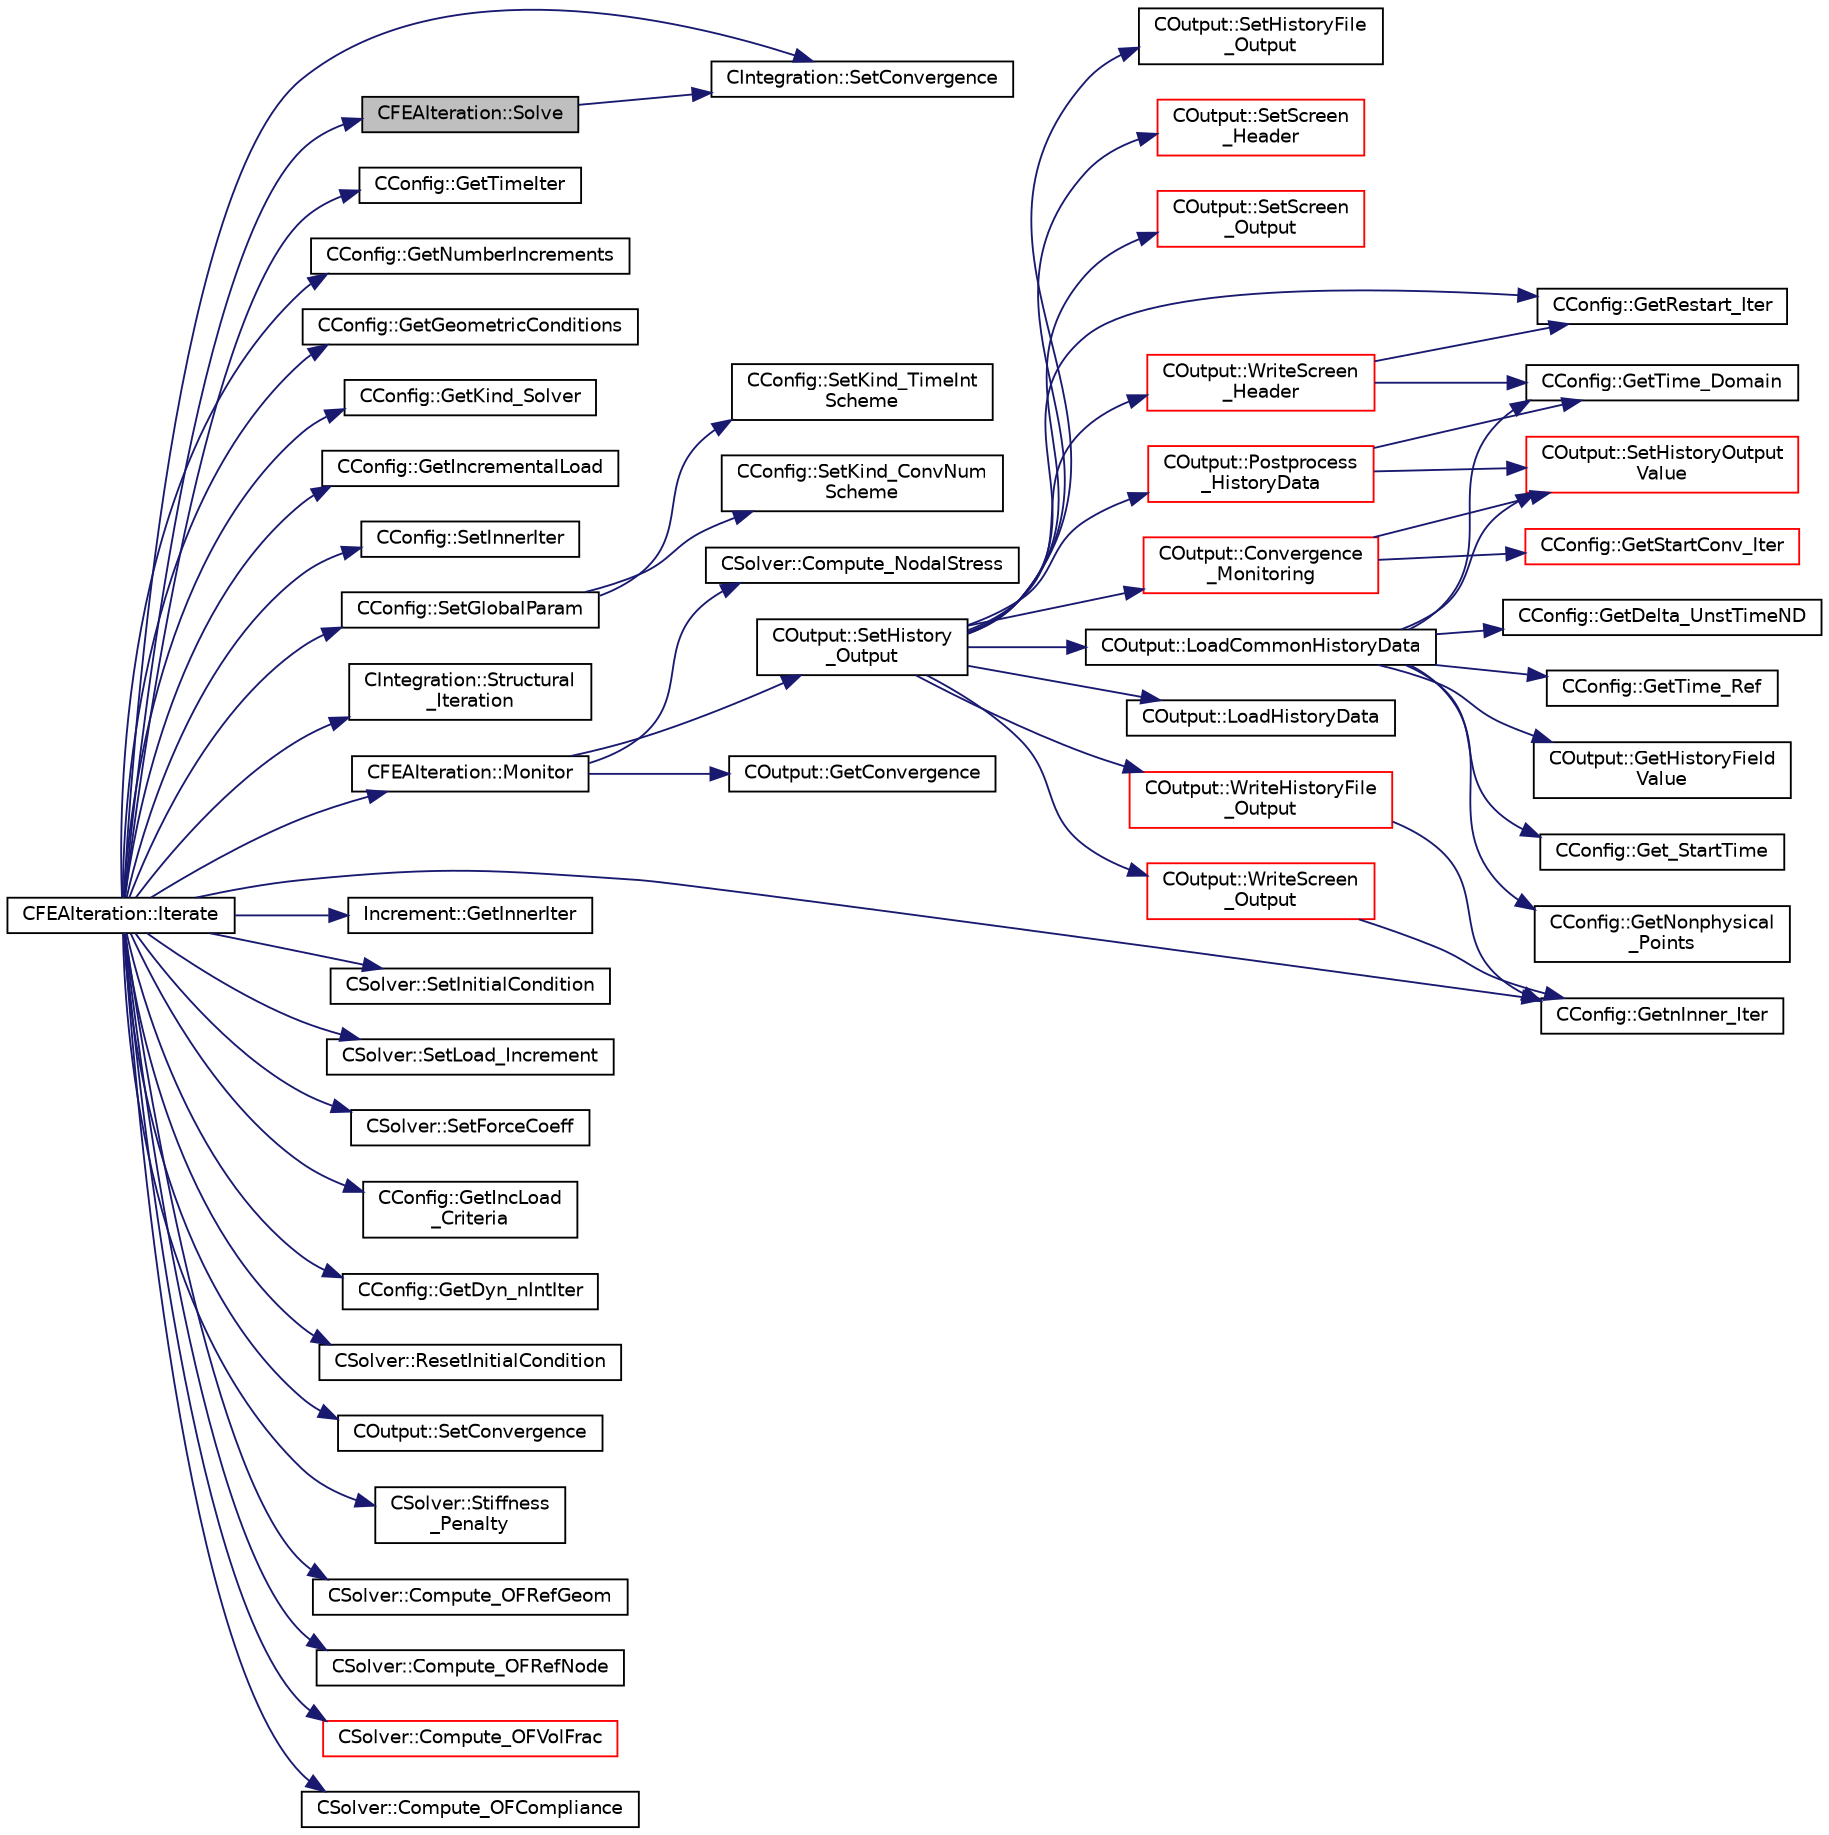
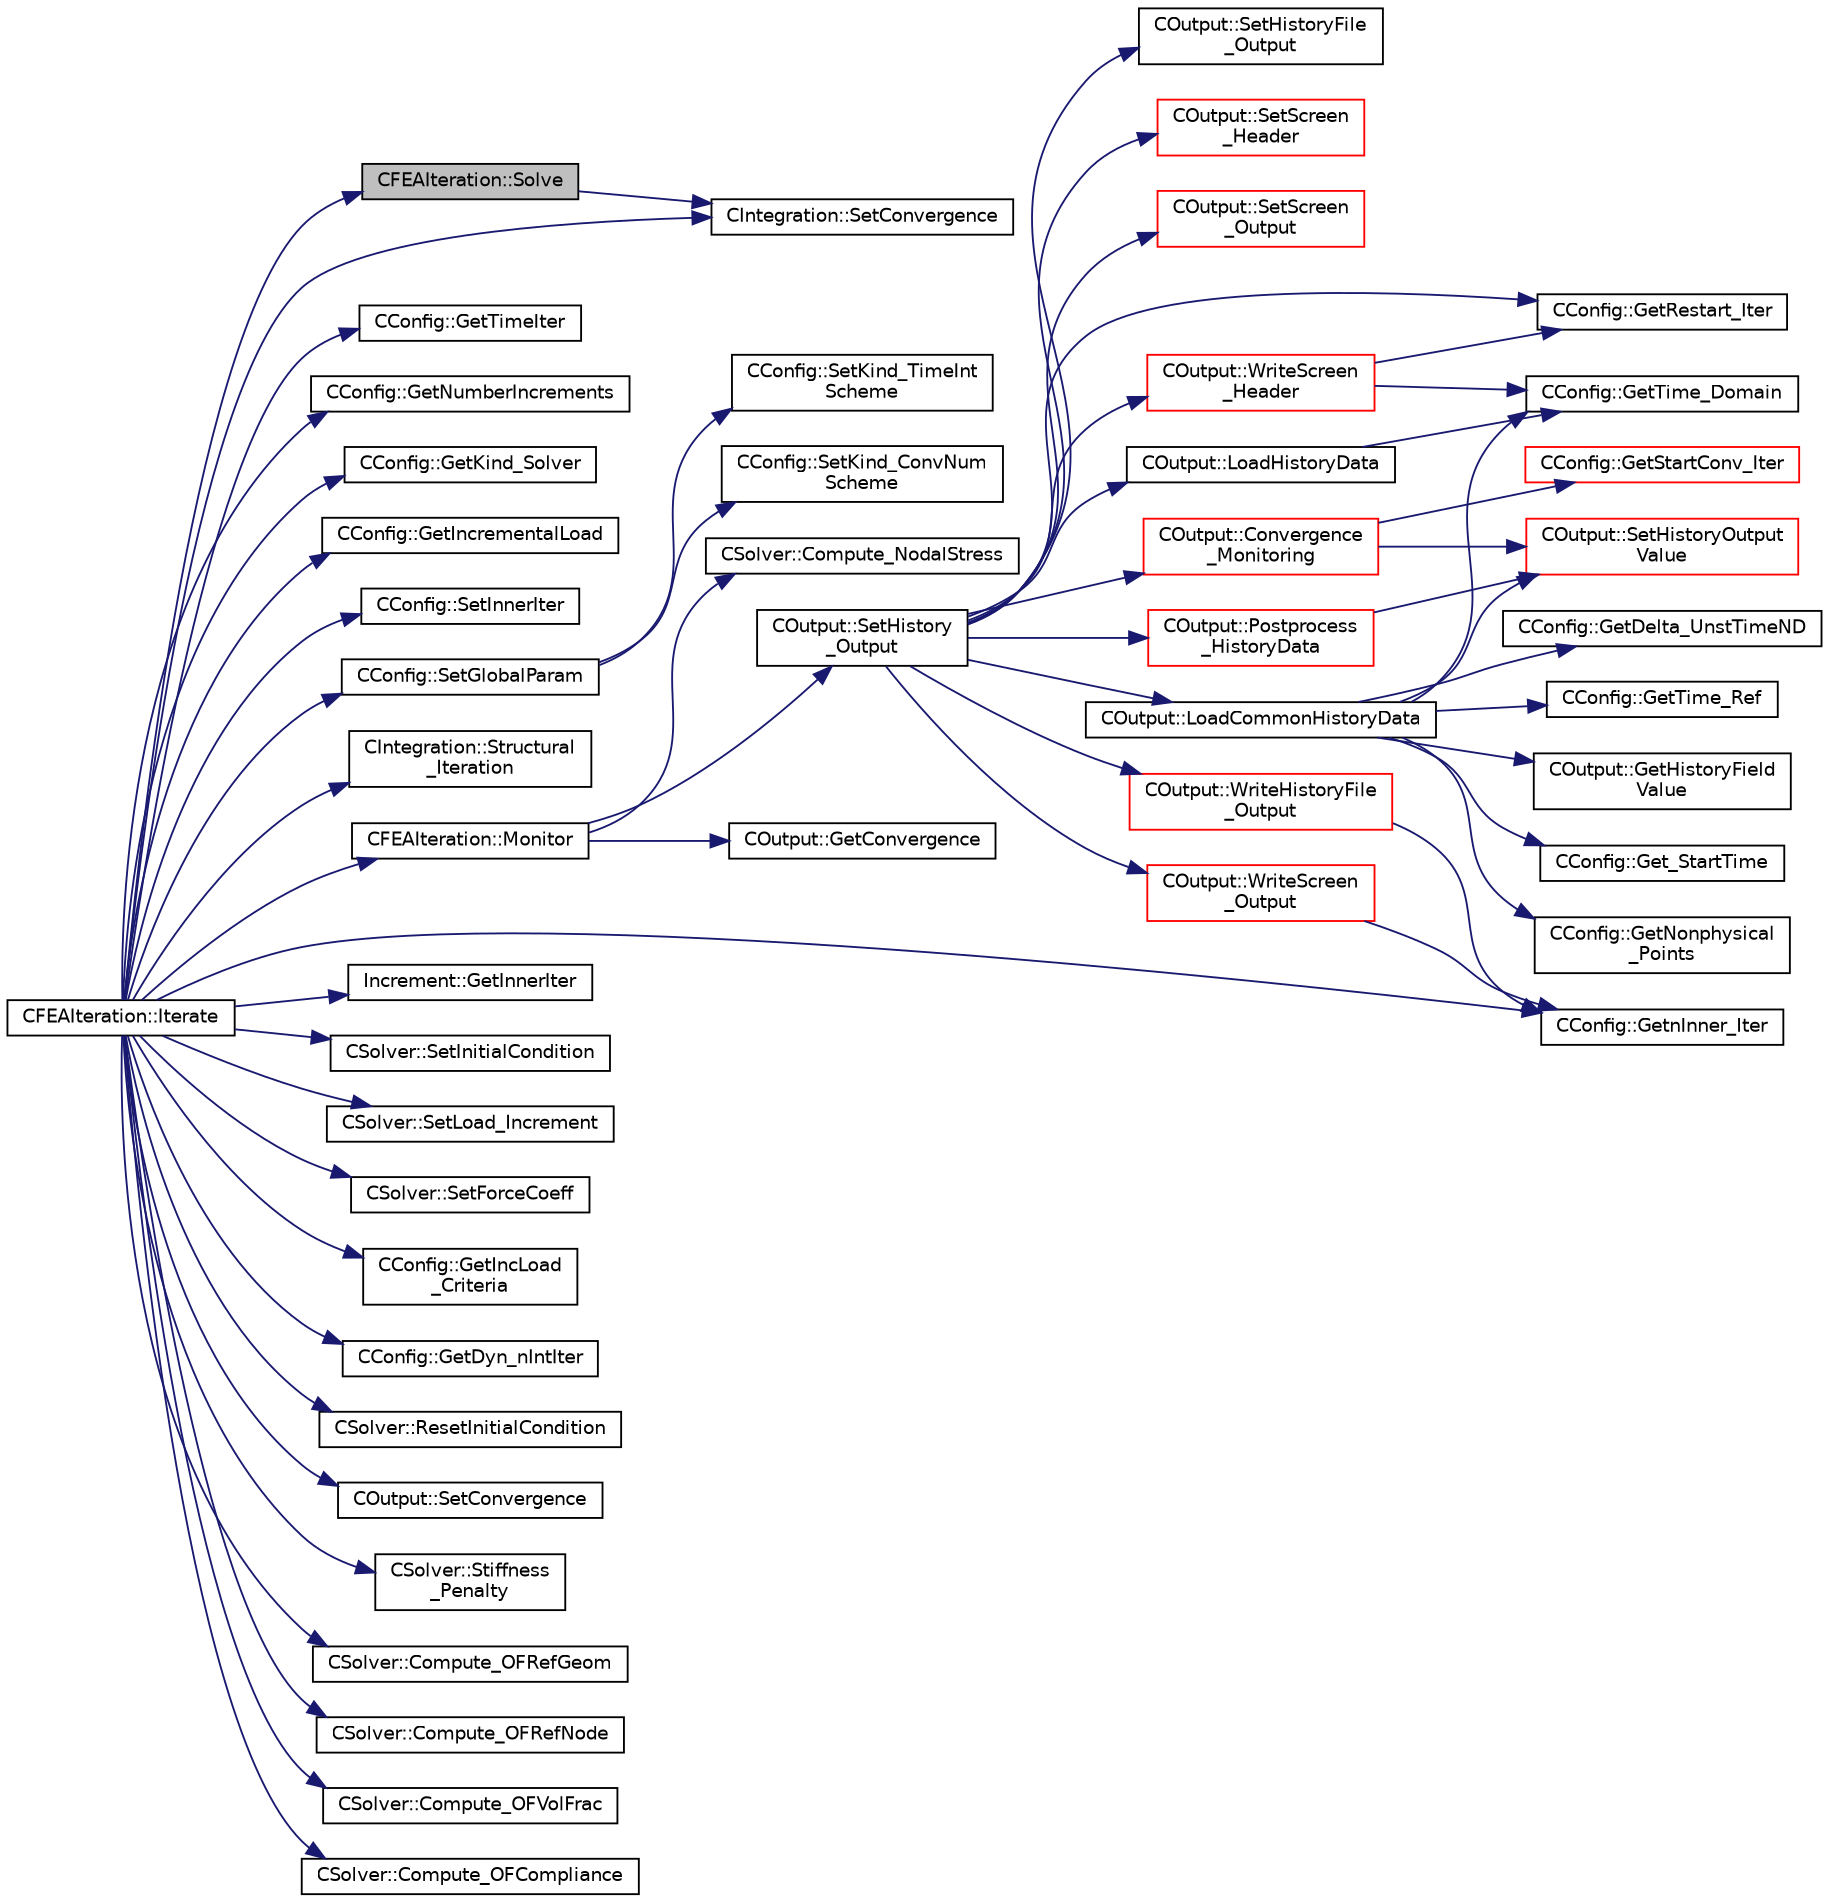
node "CConfig::GetGeometricConditions": removed
edge "COutput::Postprocess _HistoryData" -> "CConfig::GetTime_Domain": now "COutput::LoadHistoryData" -> "CConfig::GetTime_Domain"
node "CSolver::Compute_OFVolFrac": color red -> black
